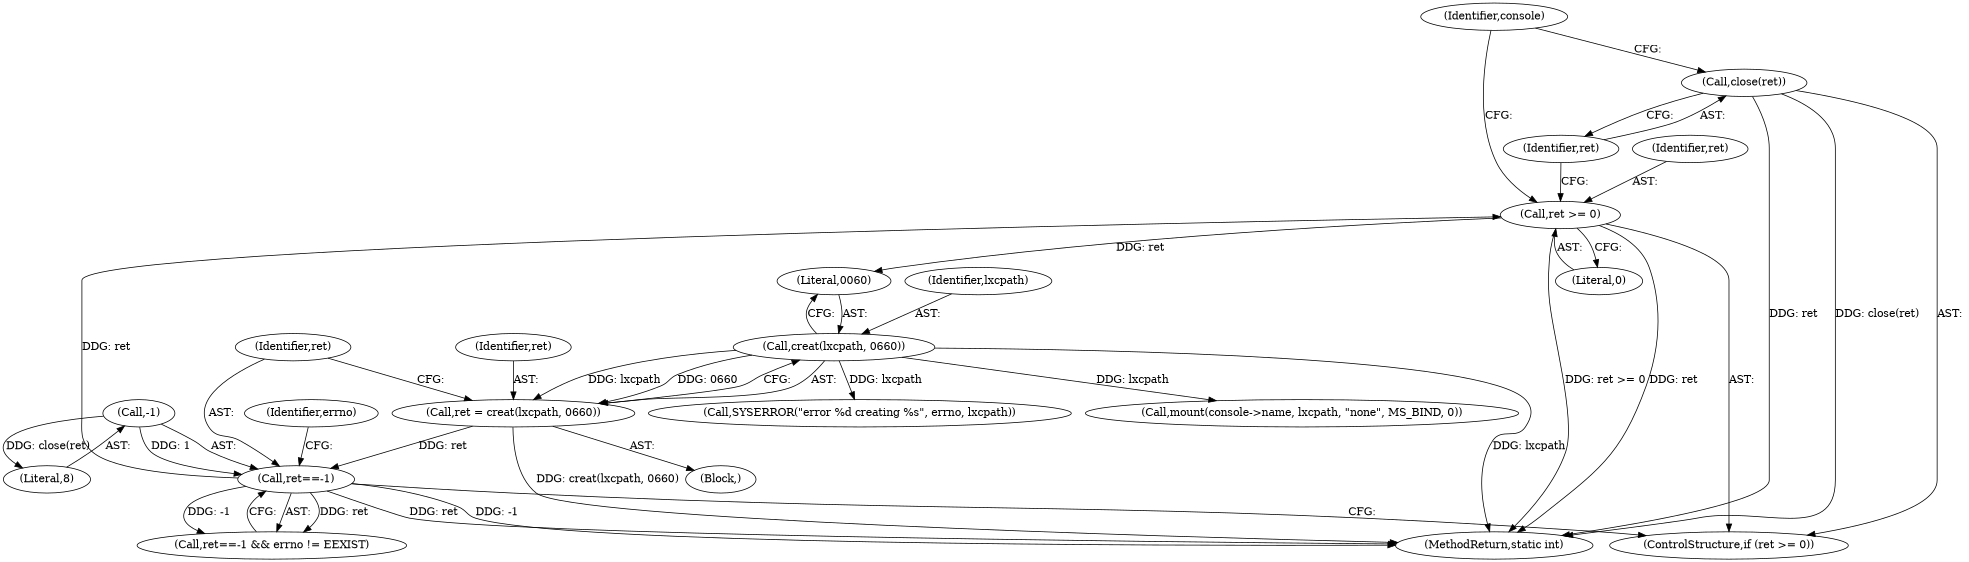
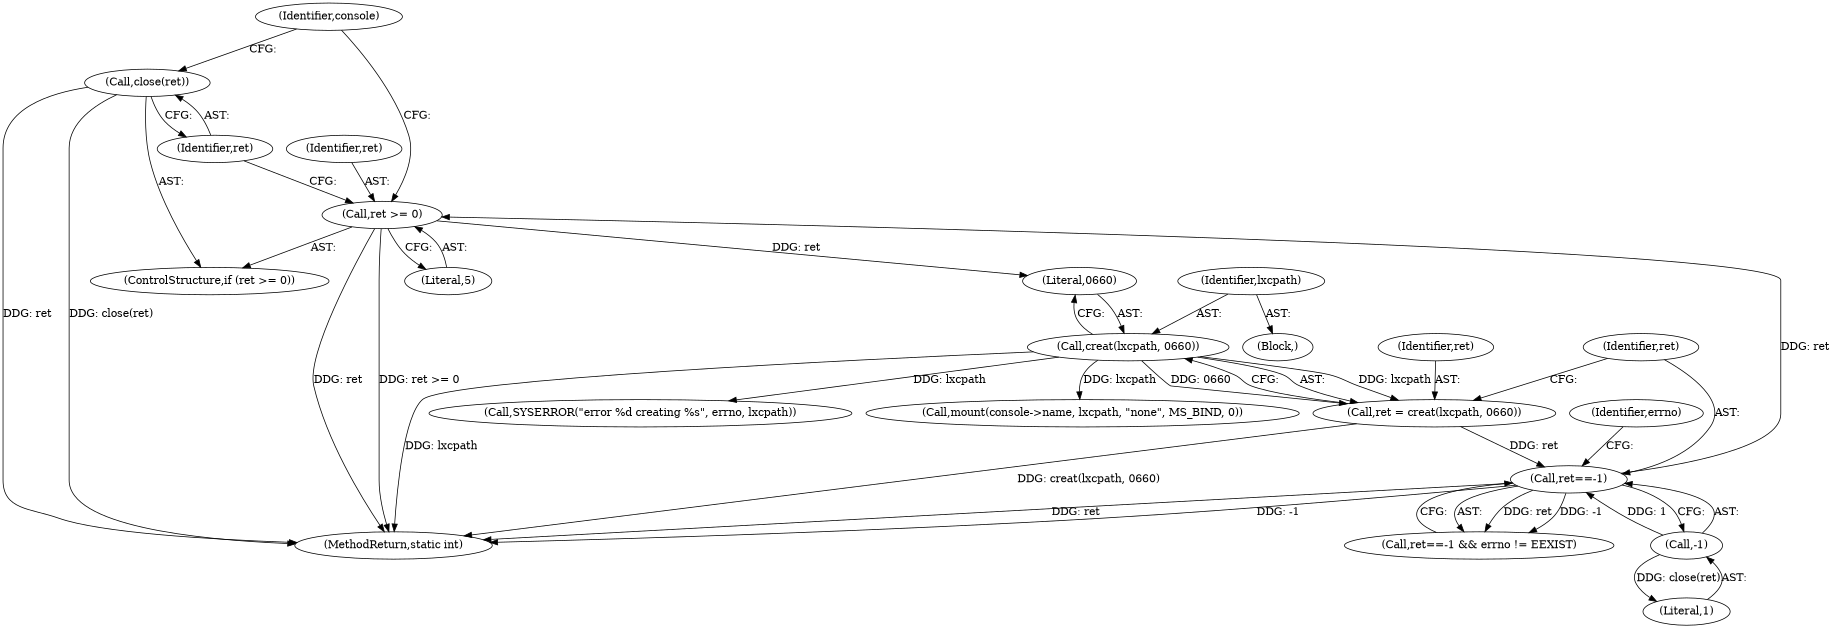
node "(Literal,0060)": label "(Literal,0060)" -> "(Literal,0660)"
node "(Literal,0)": label "(Literal,0)" -> "(Literal,5)"
edge "(Call,ret = creat(lxcpath, 0660))" -> "(Block,)": now "(Identifier,lxcpath)" -> "(Block,)"
node "(Literal,8)": label "(Literal,8)" -> "(Literal,1)"
edge "(Call,ret==-1)" -> "(ControlStructure,if (ret >= 0))": now "(Call,ret==-1)" -> "(Call,-1)"
